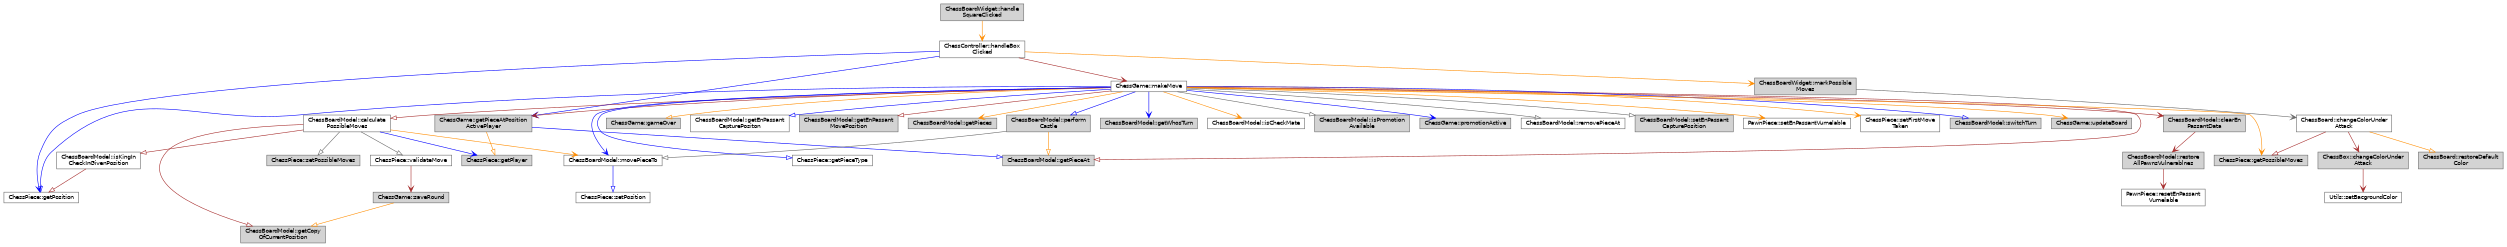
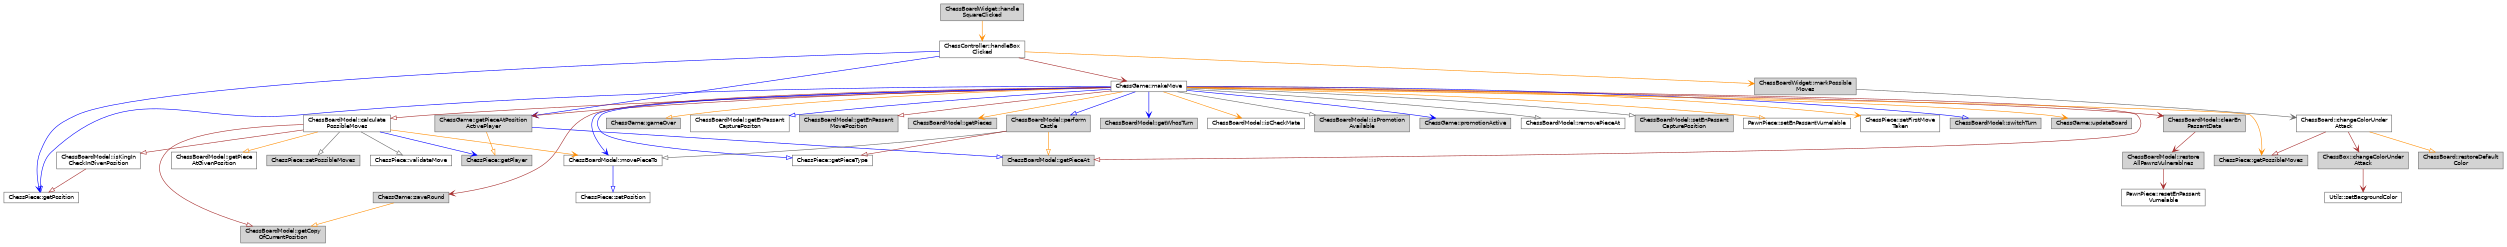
edge "ChessGame::makeMove" -> "PawnPiece::setEnPassantVurnelable": arrowhead vee -> onormal
edge "ChessBoardModel::perform Castle" -> "ChessPiece::getPieceType": added
node "ChessBoardModel::getPiece AtGivenPosition": added
edge "ChessPiece::validateMove" -> "ChessGame::saveRound": now "ChessGame::makeMove" -> "ChessGame::saveRound"
